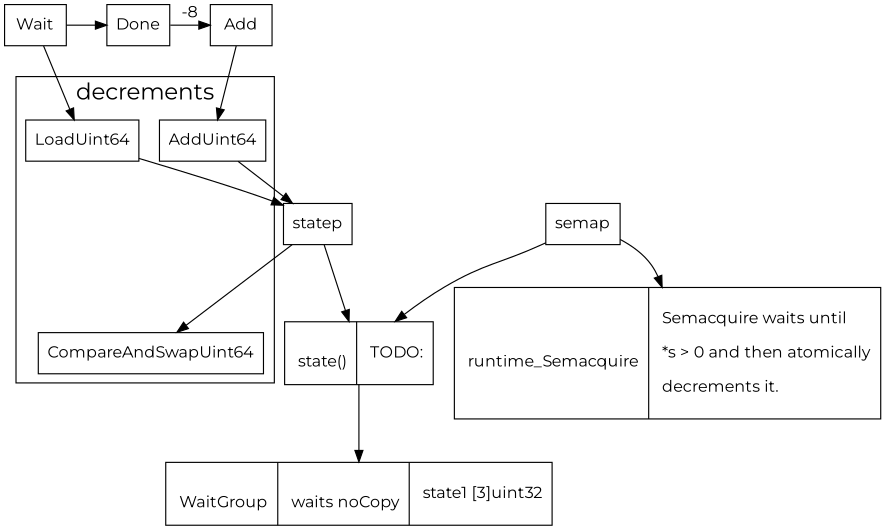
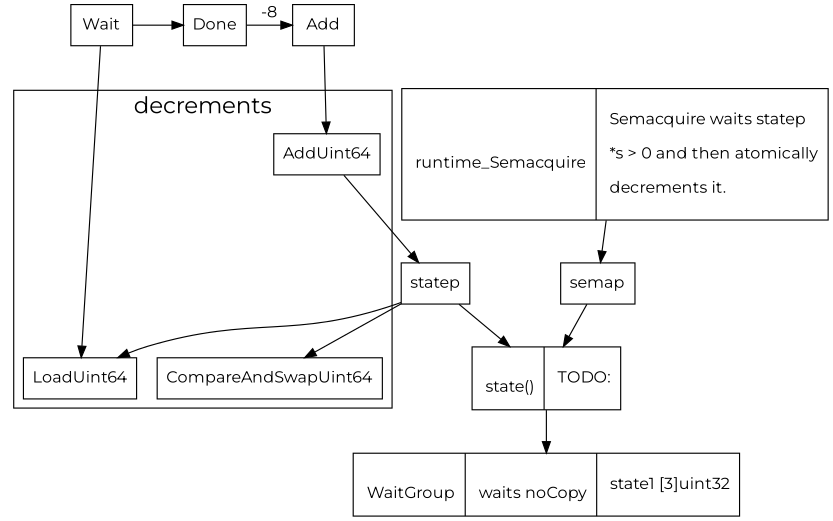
edge "LoadUint64" -> "statep": reversed
edge "semap" -> "runtime_Semacquire": reversed
node "runtime_Semacquire": text "Semacquire waits until" -> "Semacquire waits statep"
